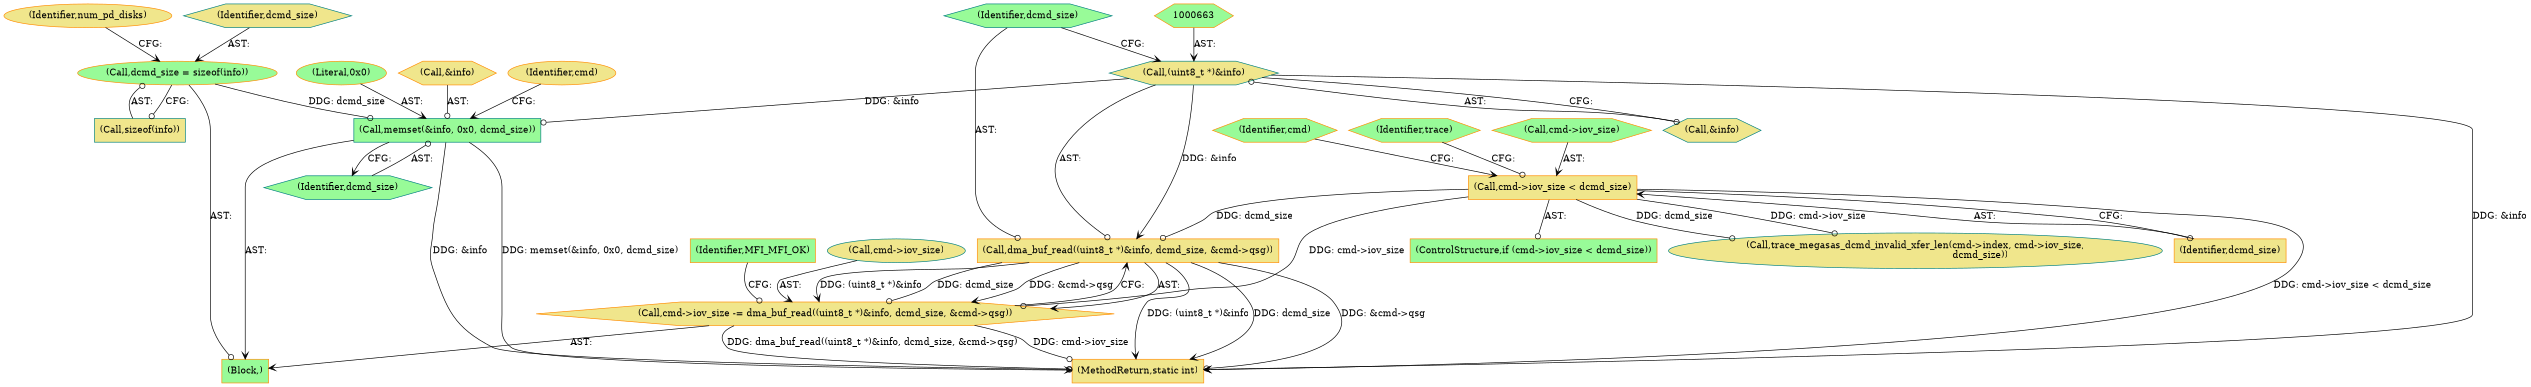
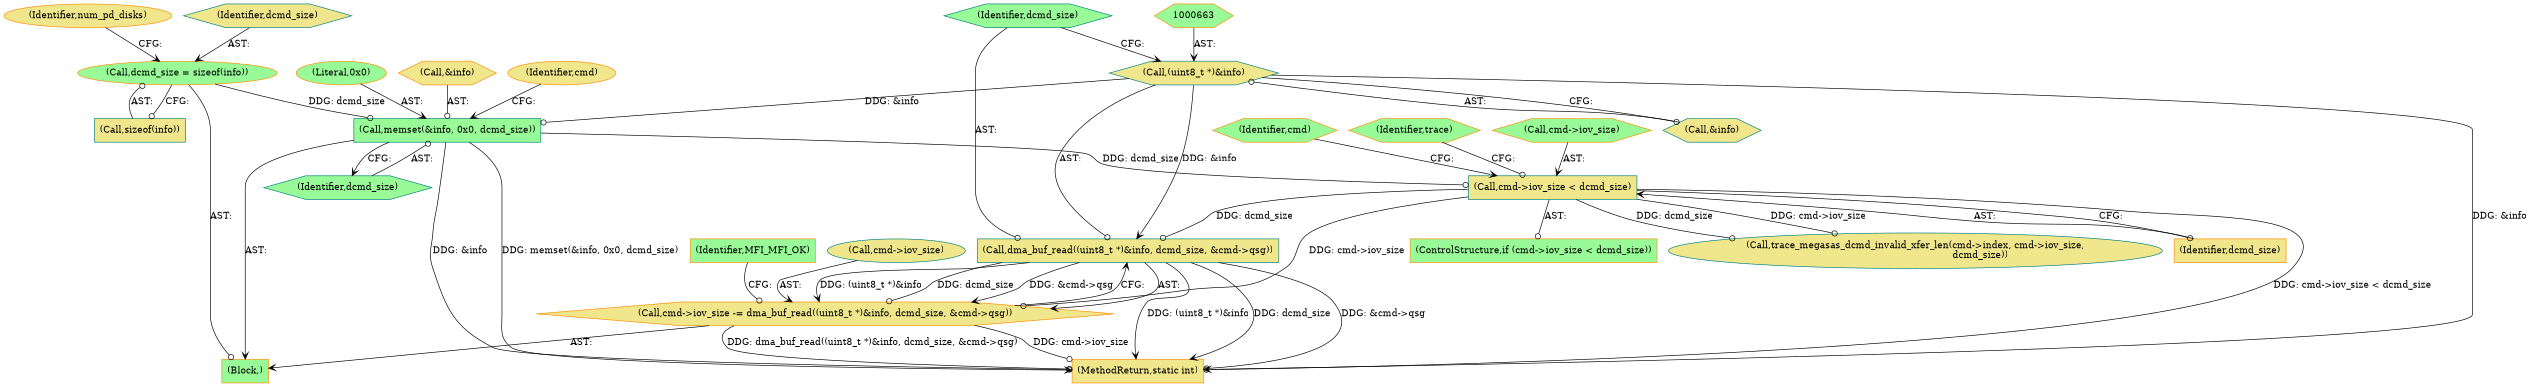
edge "(Call,memset(&info, 0x0, dcmd_size))" -> "(Call,cmd->iov_size < dcmd_size)": added, label "DDG: dcmd_size"
node "(Call,cmd->iov_size < dcmd_size)": color darkorange -> teal
node "(Call,dma_buf_read((uint8_t *)&info, dcmd_size, &cmd->qsg))": color darkorange -> teal
edge "(Call,cmd->iov_size < dcmd_size)" -> "(MethodReturn,static int)": arrowhead vee -> odot
